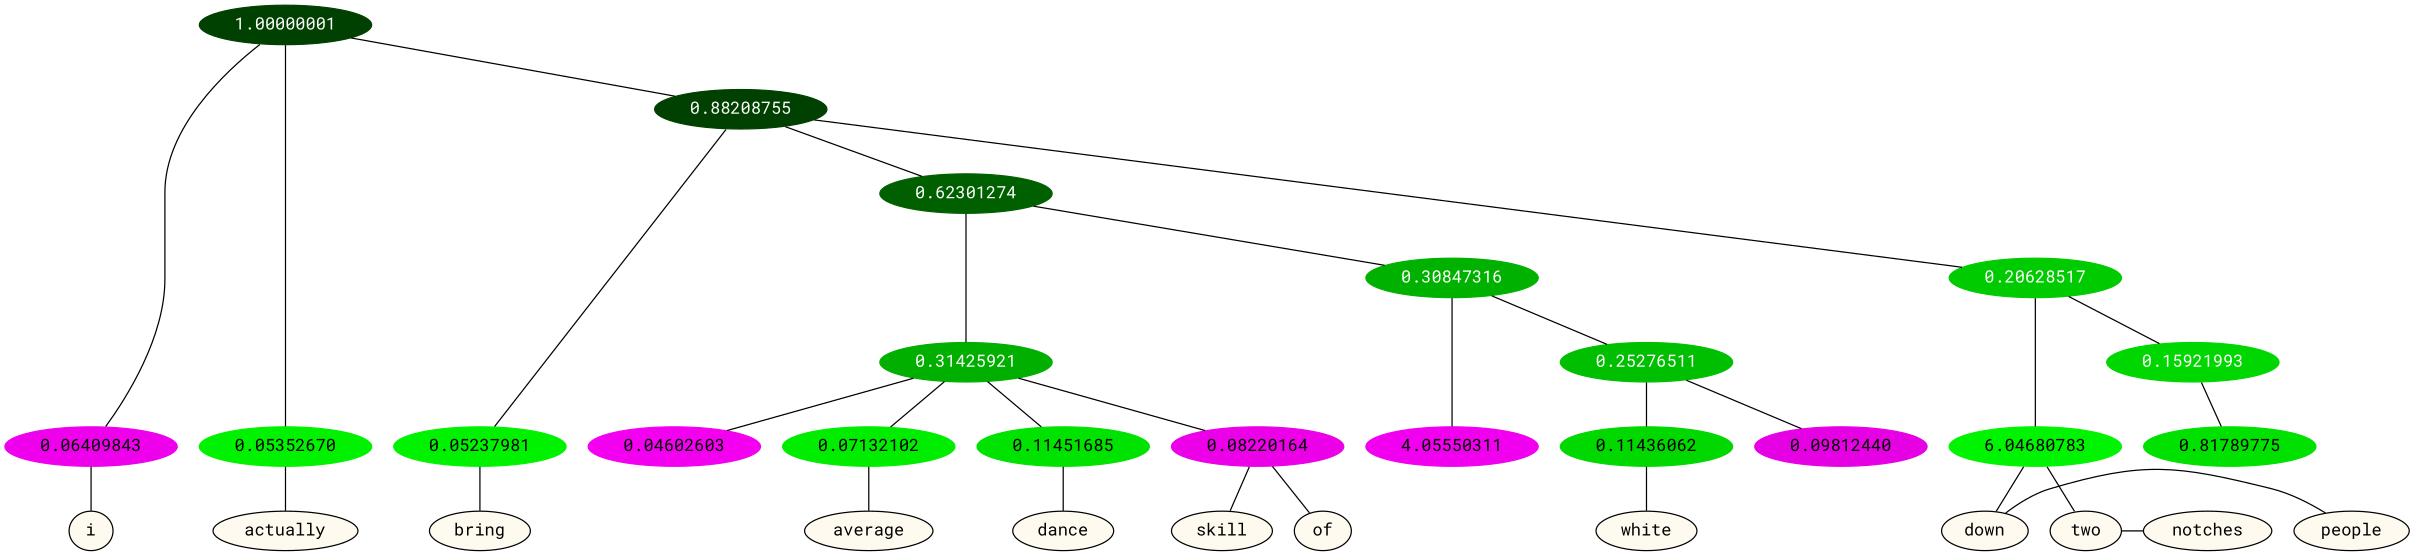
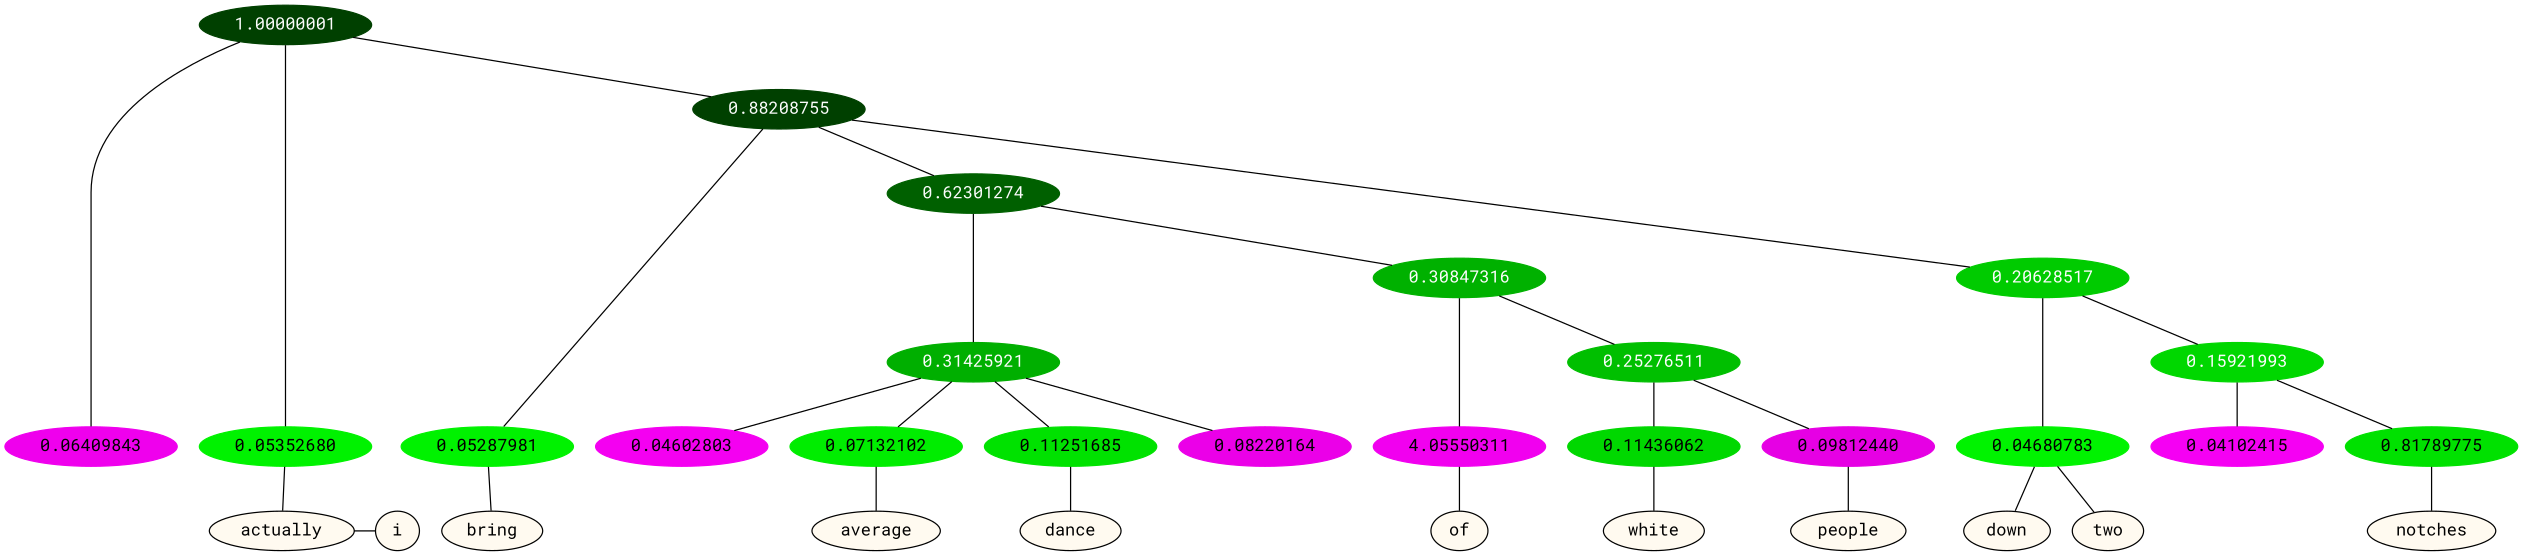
node "0.05352670": label "0.05352670" -> "0.05352680"
node "0.05237981": label "0.05237981" -> "0.05287981"
node "0.04602603": label "0.04602603" -> "0.04602803"
node "0.11451685": label "0.11451685" -> "0.11251685"
node "6.04680783": label "6.04680783" -> "0.04680783"
node "0.04102415": added
edge "down" -- "people": now "0.09812440" -- "people"
edge "0.06409843" -- "i": now "actually" -- "i"
edge "0.08220164" -- "of": now "4.05550311" -- "of"
node "skill": removed
edge "two" -- "notches": now "0.81789775" -- "notches"
